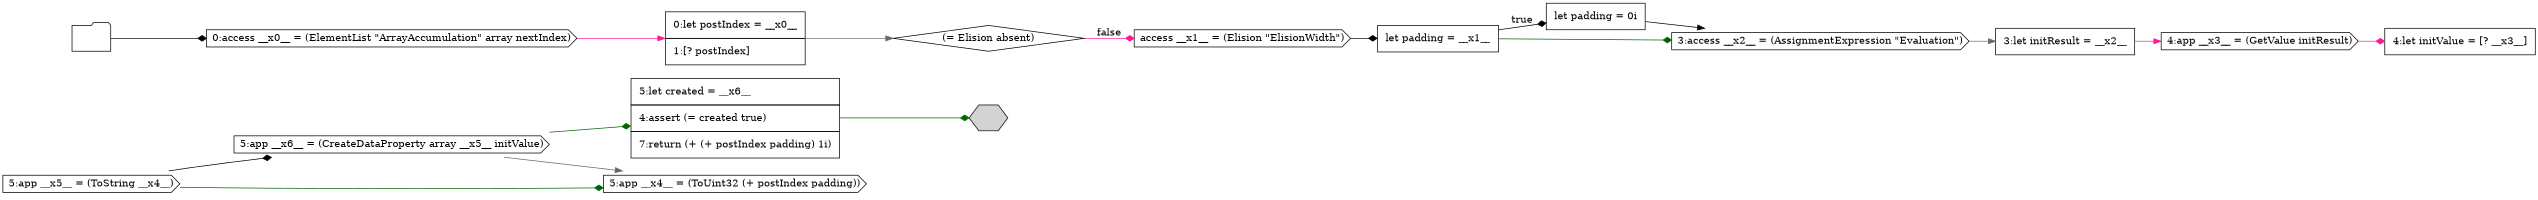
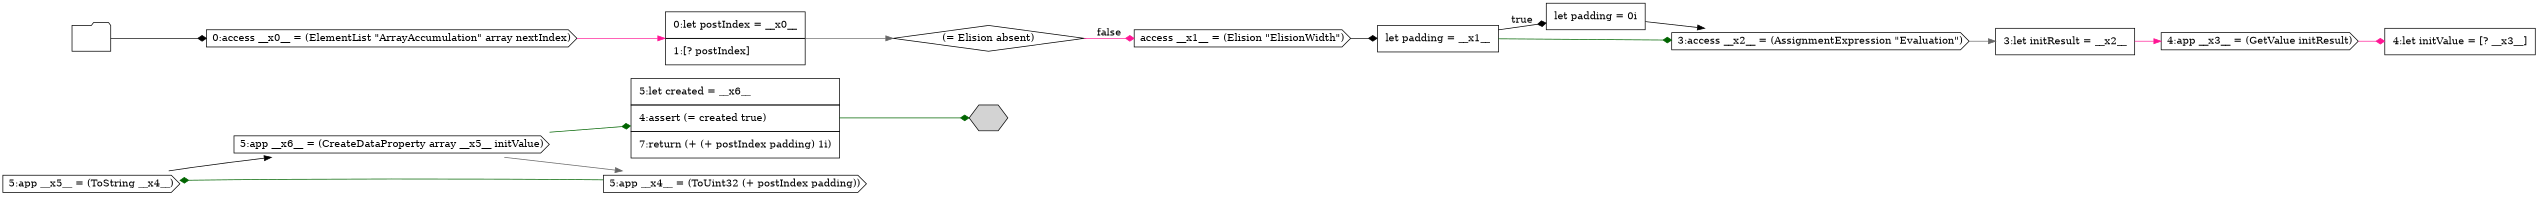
edge "5:app __x5__ = (ToString __x4__)" -> "5:app __x6__ = (CreateDataProperty array __x5__ initValue)": arrowhead diamond -> normal
edge "5:app __x5__ = (ToString __x4__)" -> "5:app __x4__ = (ToUint32 (+ postIndex padding))": reversed
